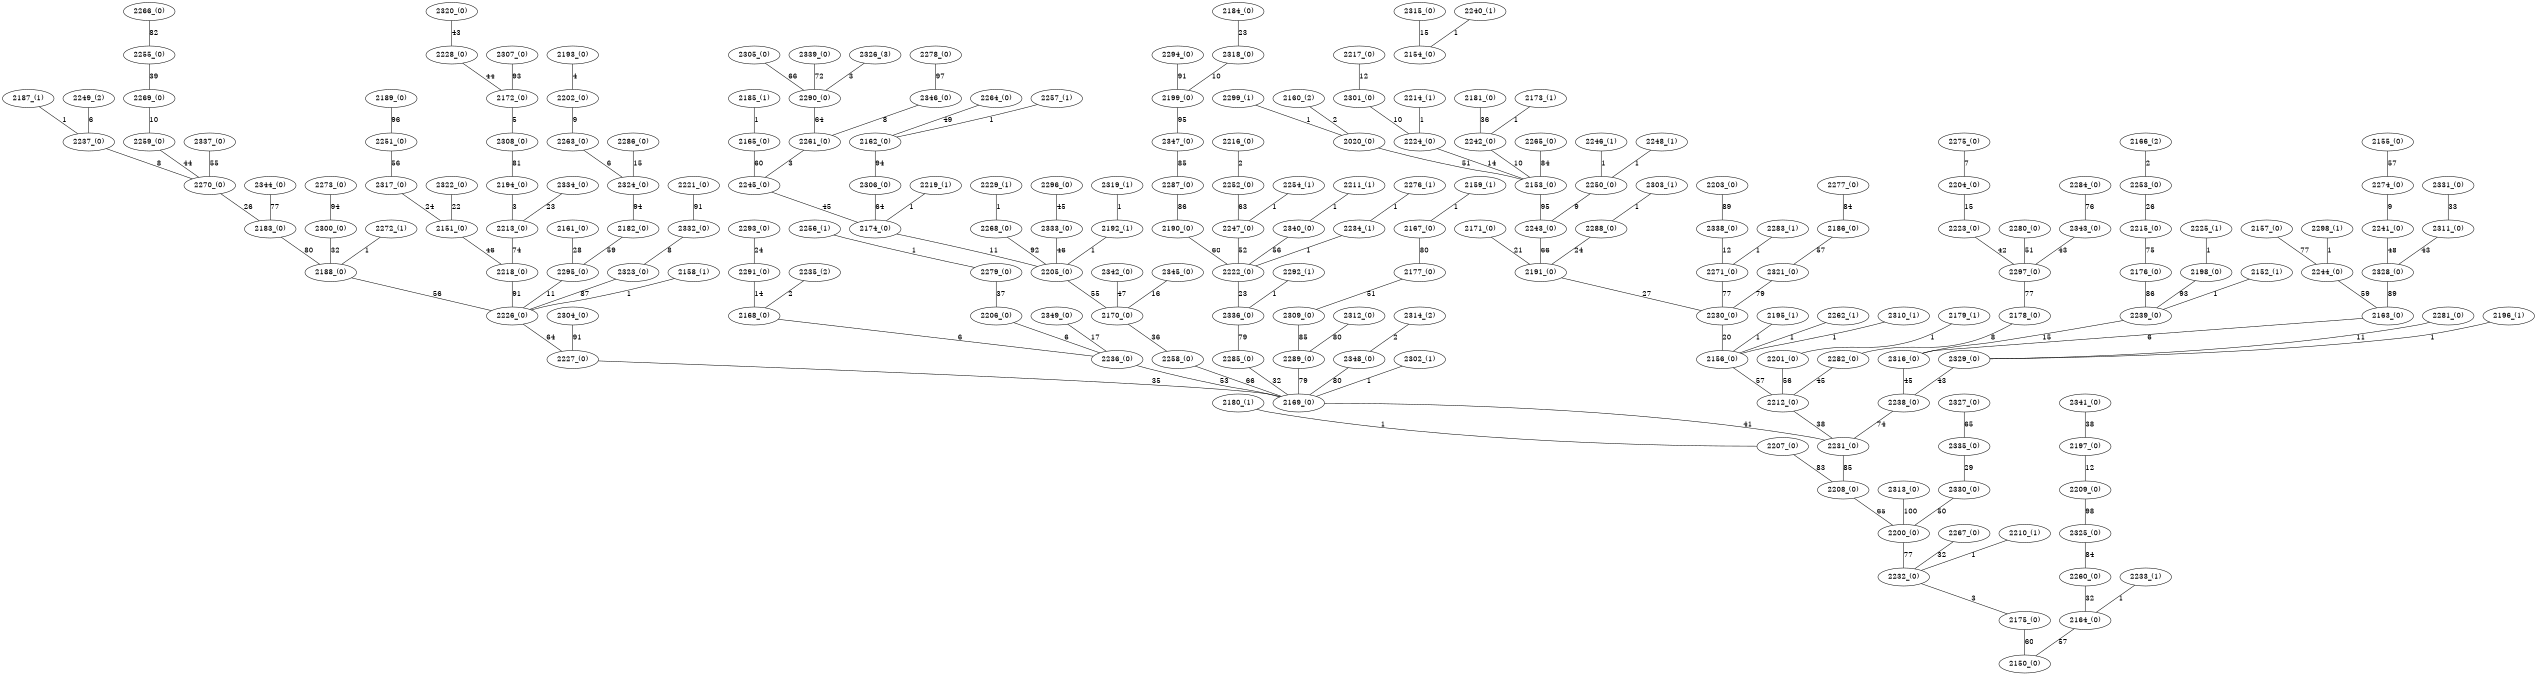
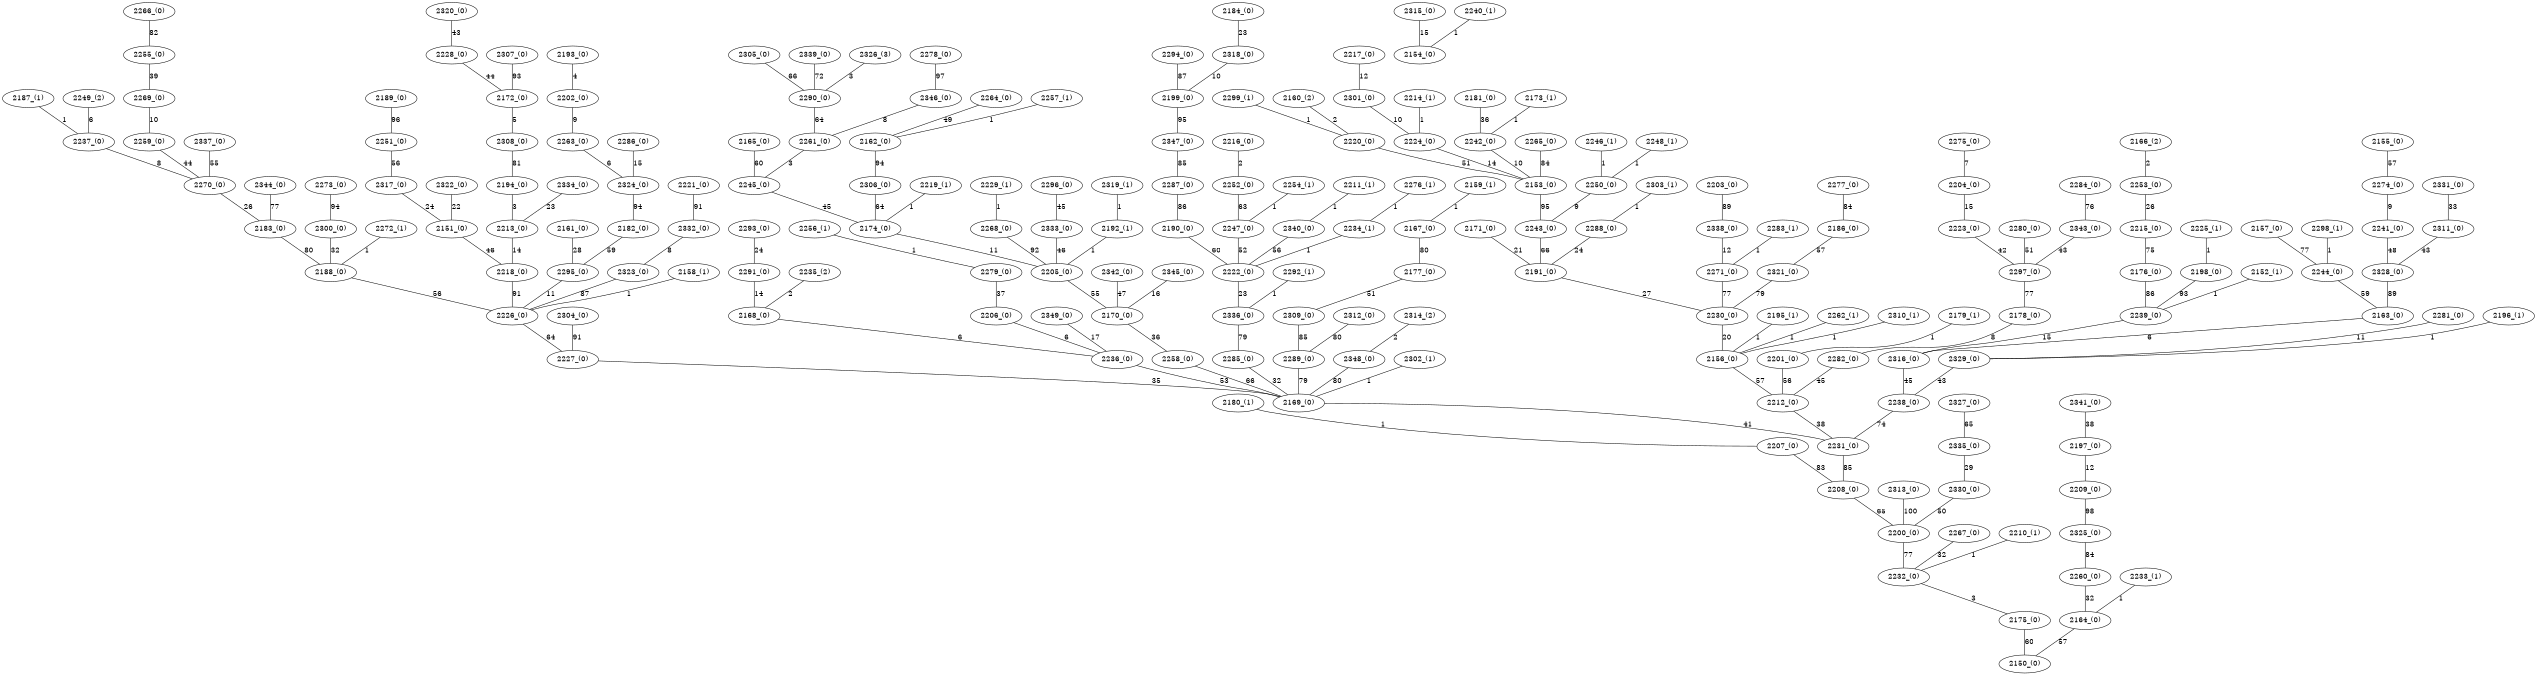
edge "2294_(0)" -- "2199_(0)": label "91" -> "87"
node "2185_(1)": removed
node "2020_(0)": label "2020_(0)" -> "2220_(0)"
edge "2213_(0)" -- "2218_(0)": label "74" -> "14"
